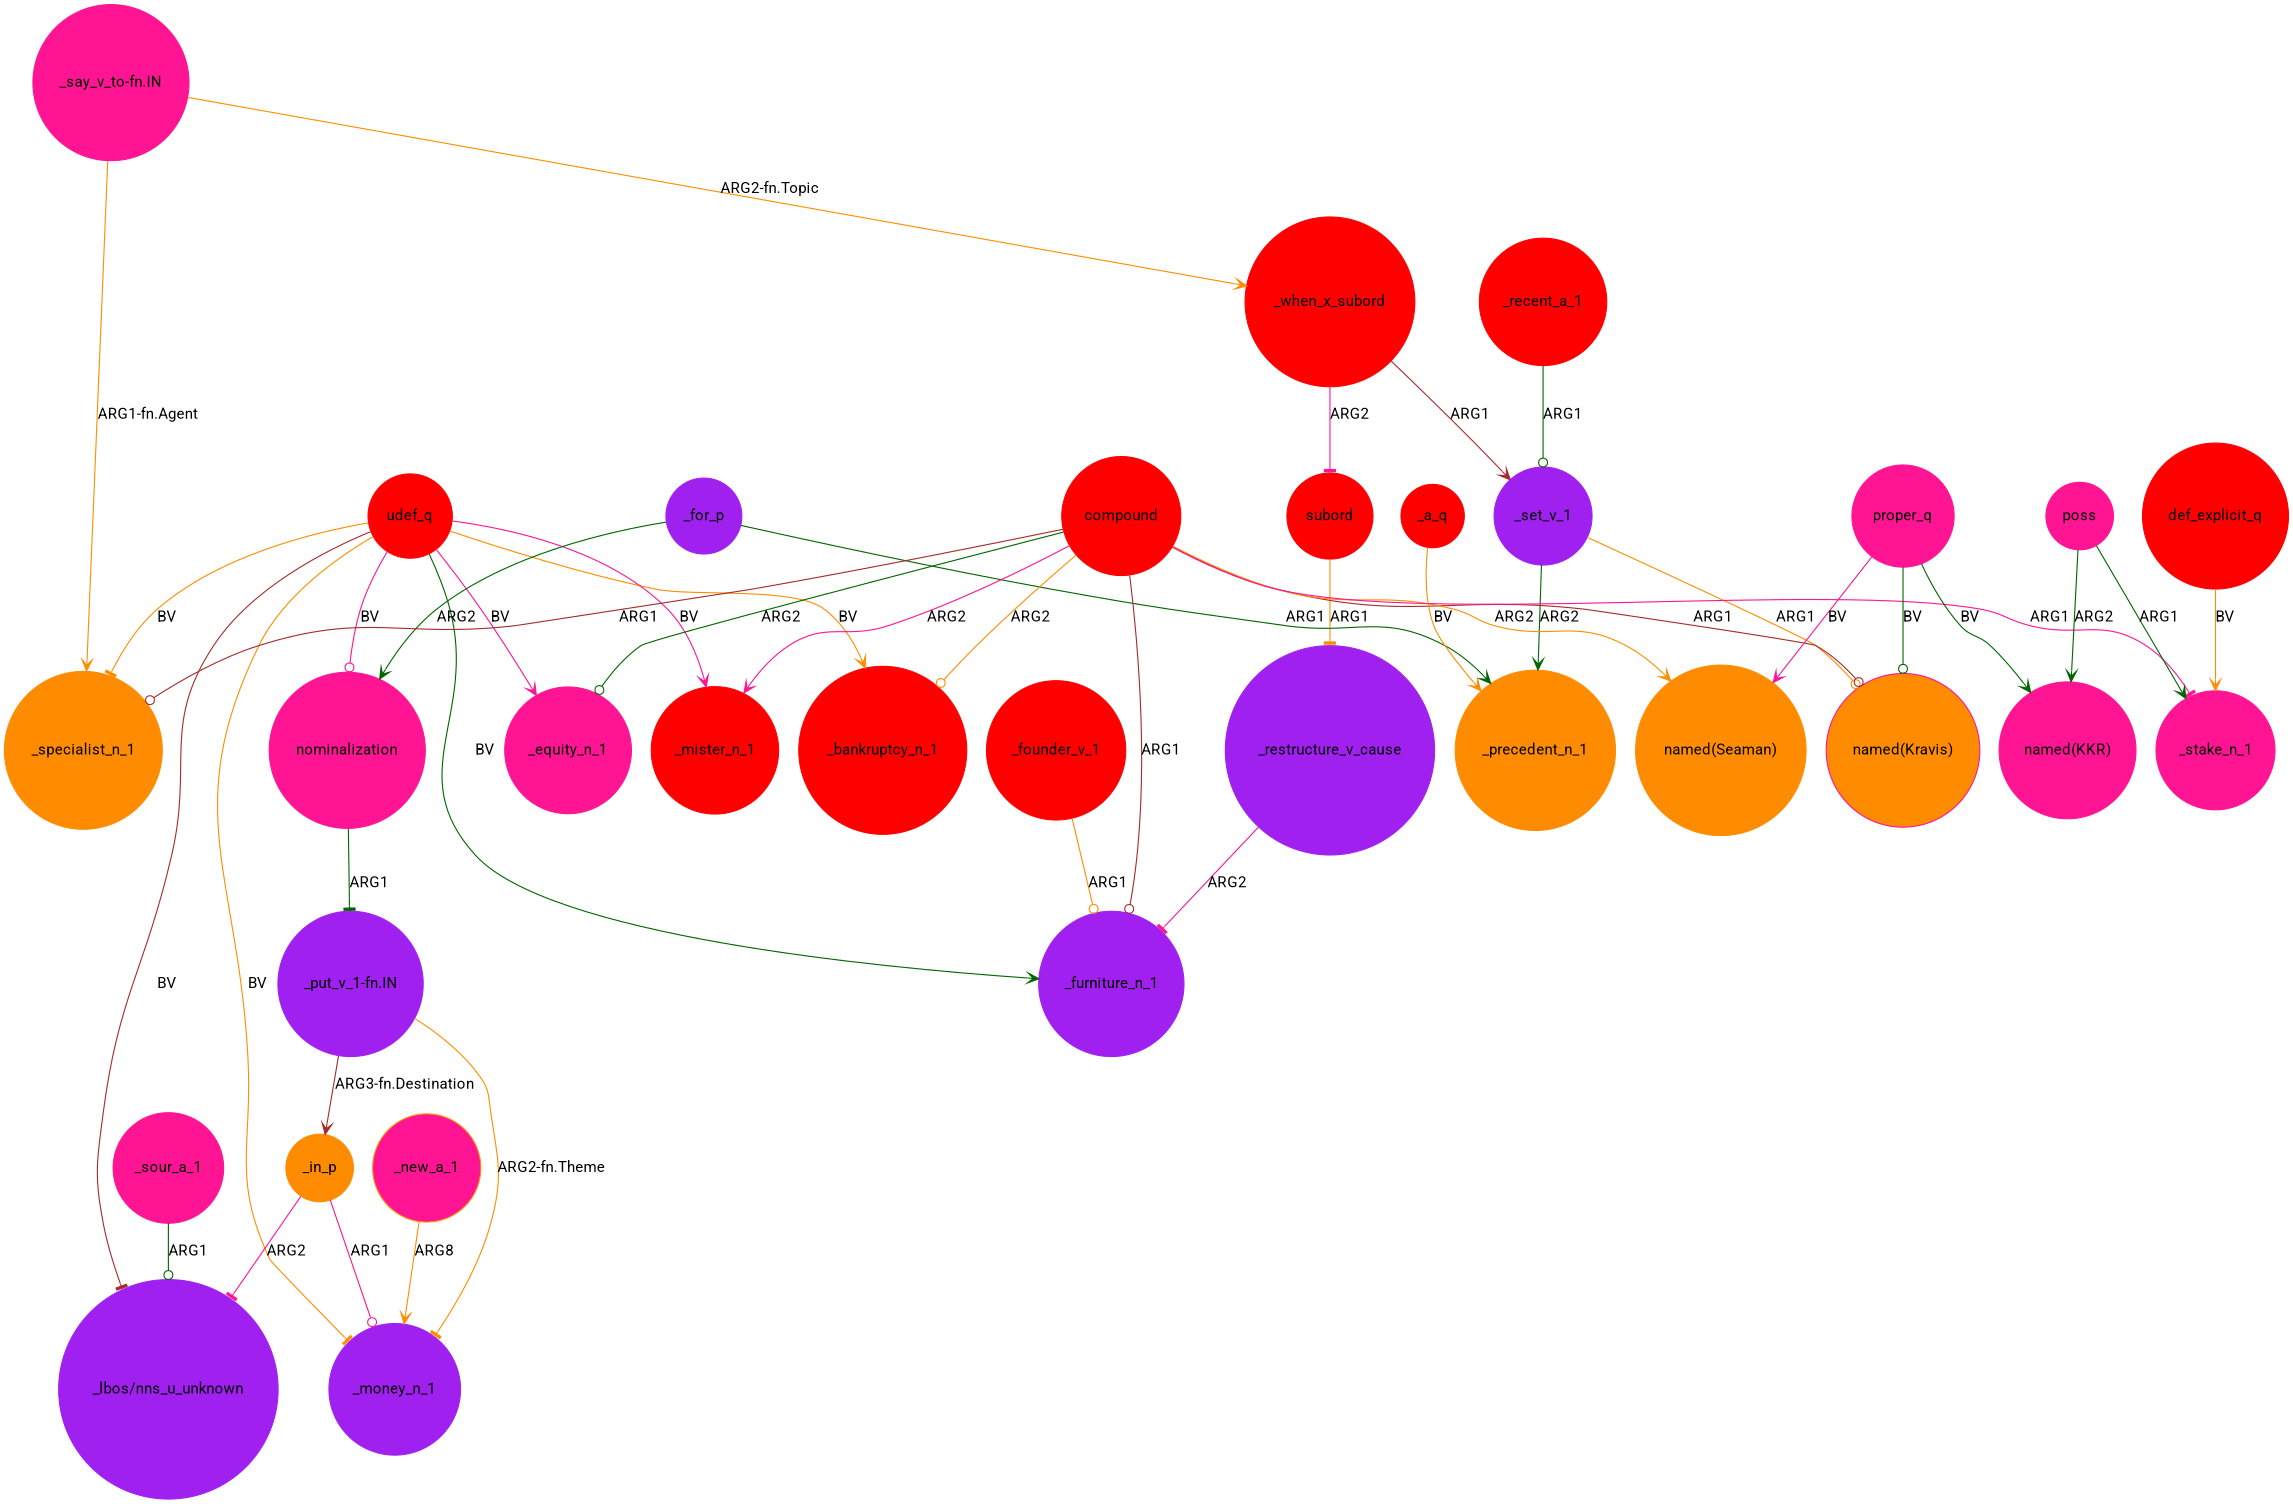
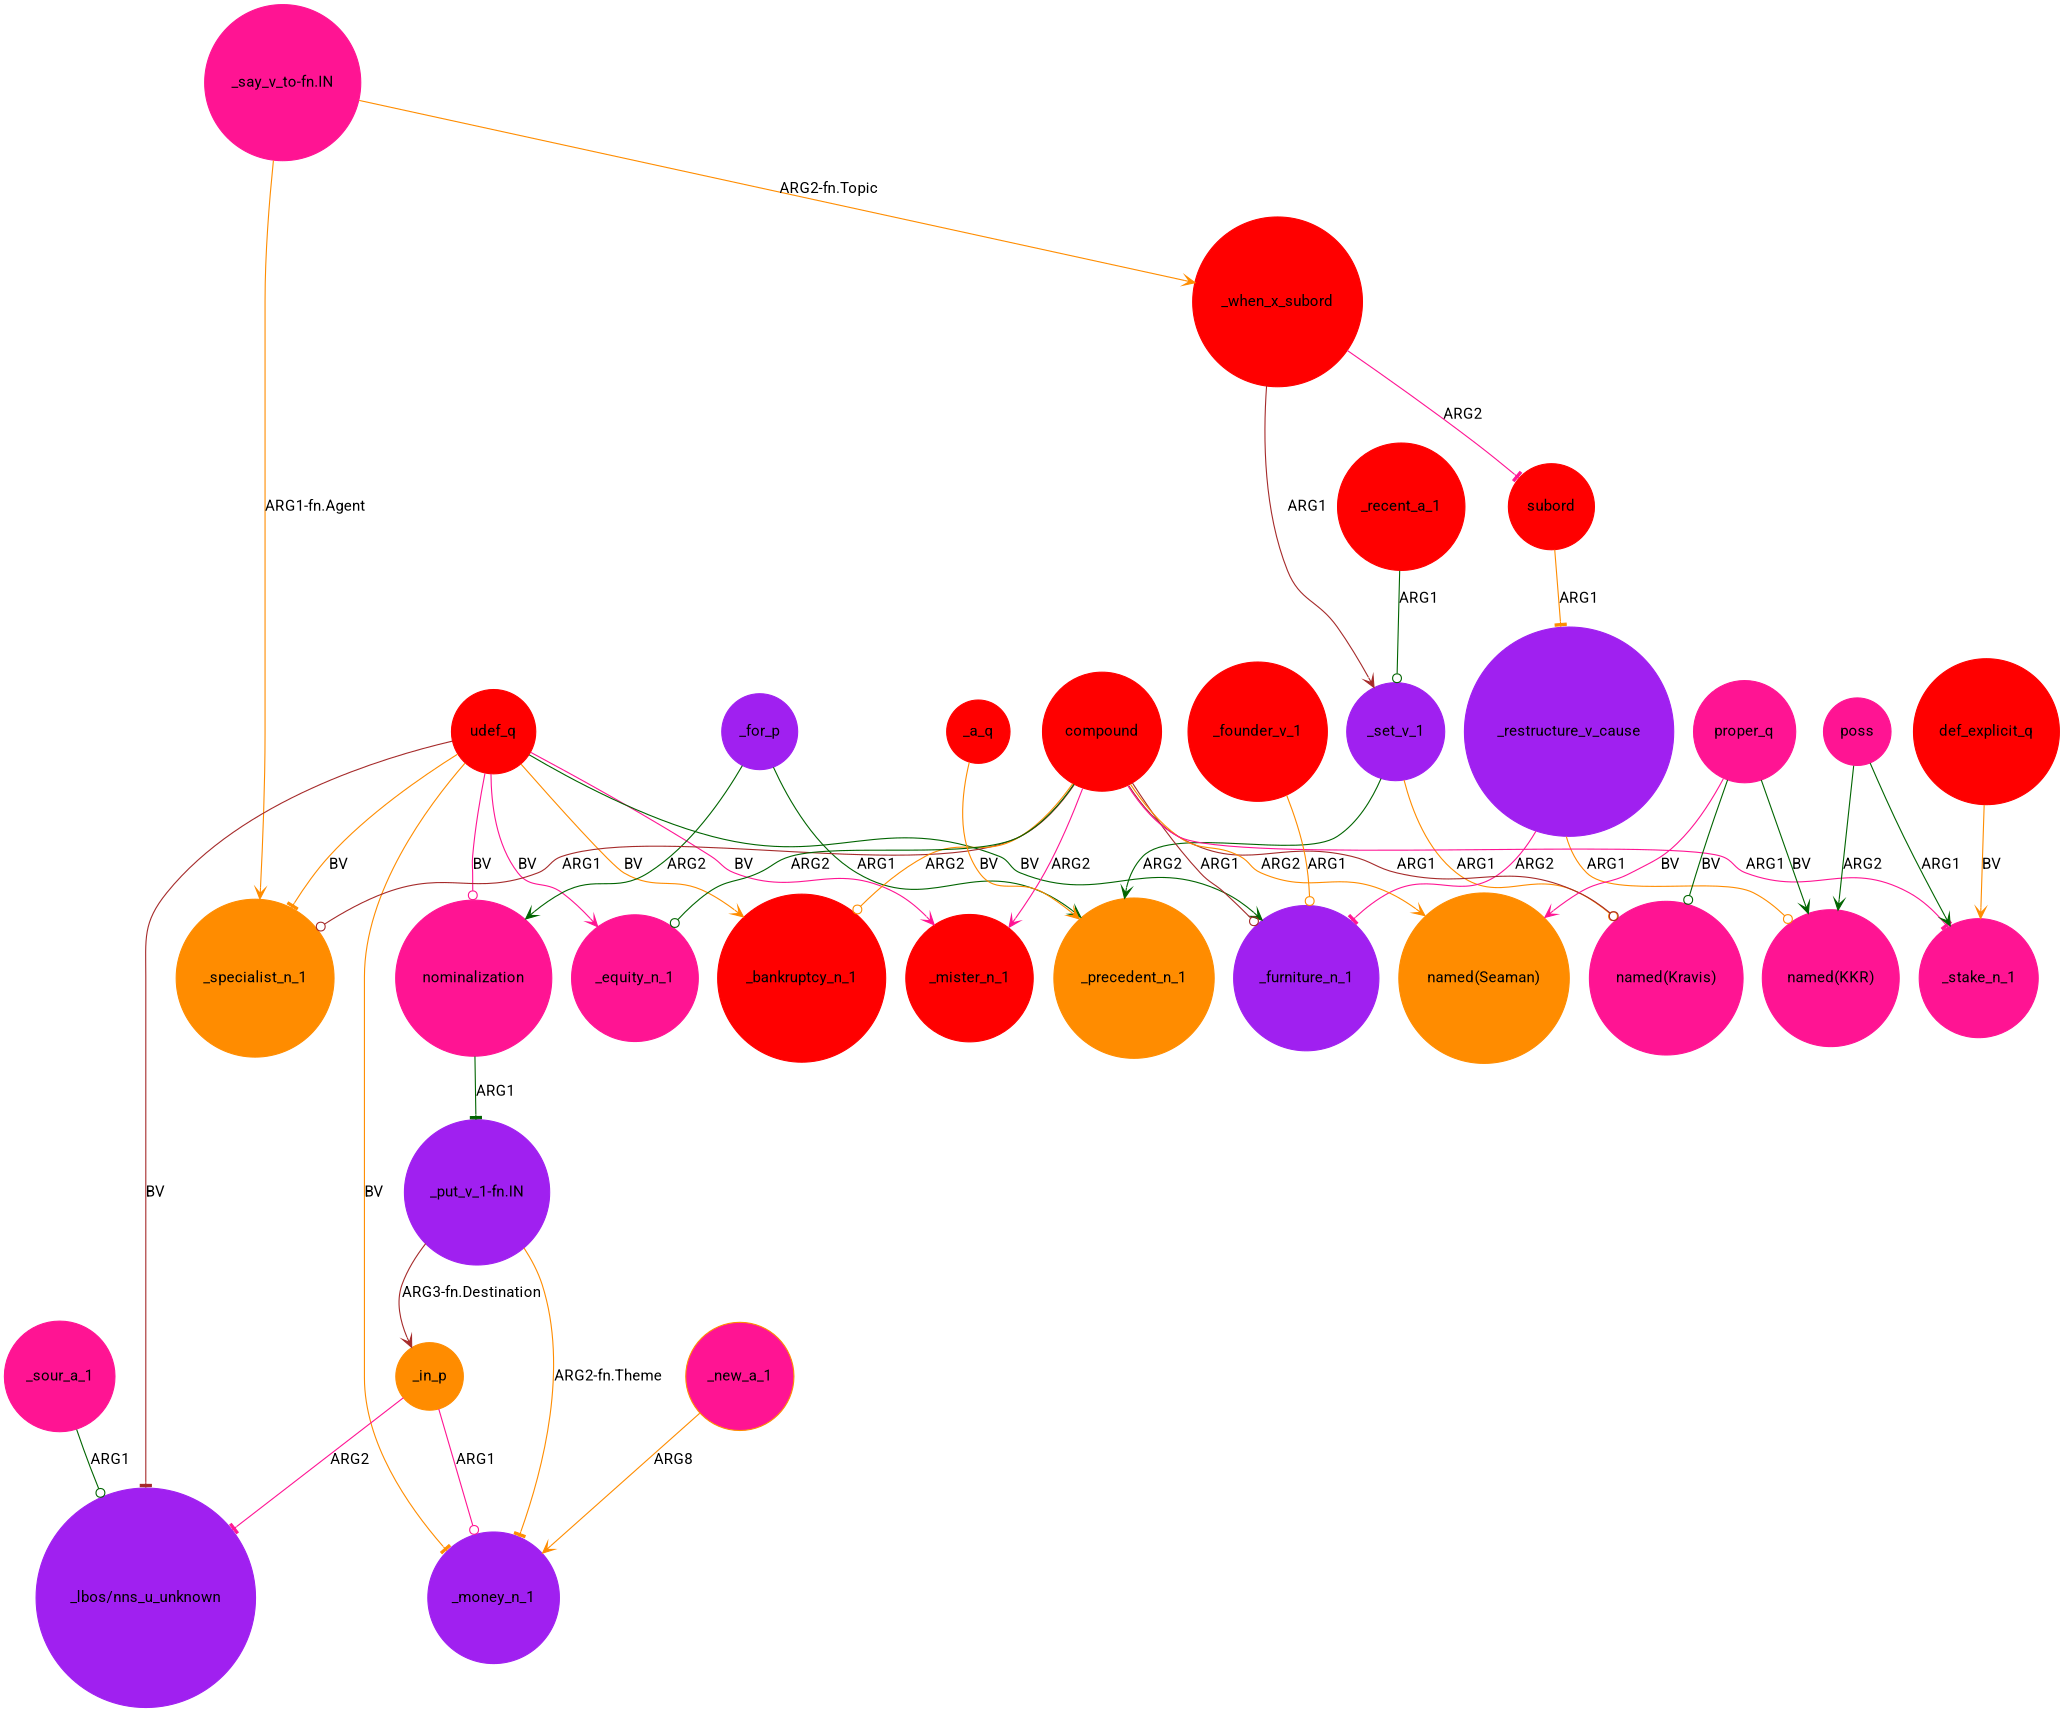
node "named(Kravis)": fillcolor darkorange -> deeppink
edge "_restructure_v_cause" -> "named(KKR)": added, label "ARG1"
